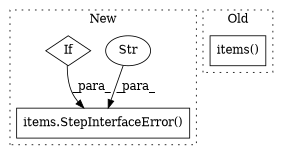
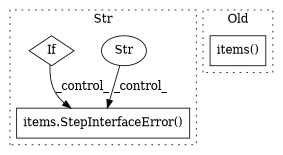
cluster "New": label "New" -> "Str"
edge "If" -> "items.StepInterfaceError()": label "_para_" -> "_control_"
edge "Str" -> "items.StepInterfaceError()": label "_para_" -> "_control_"
